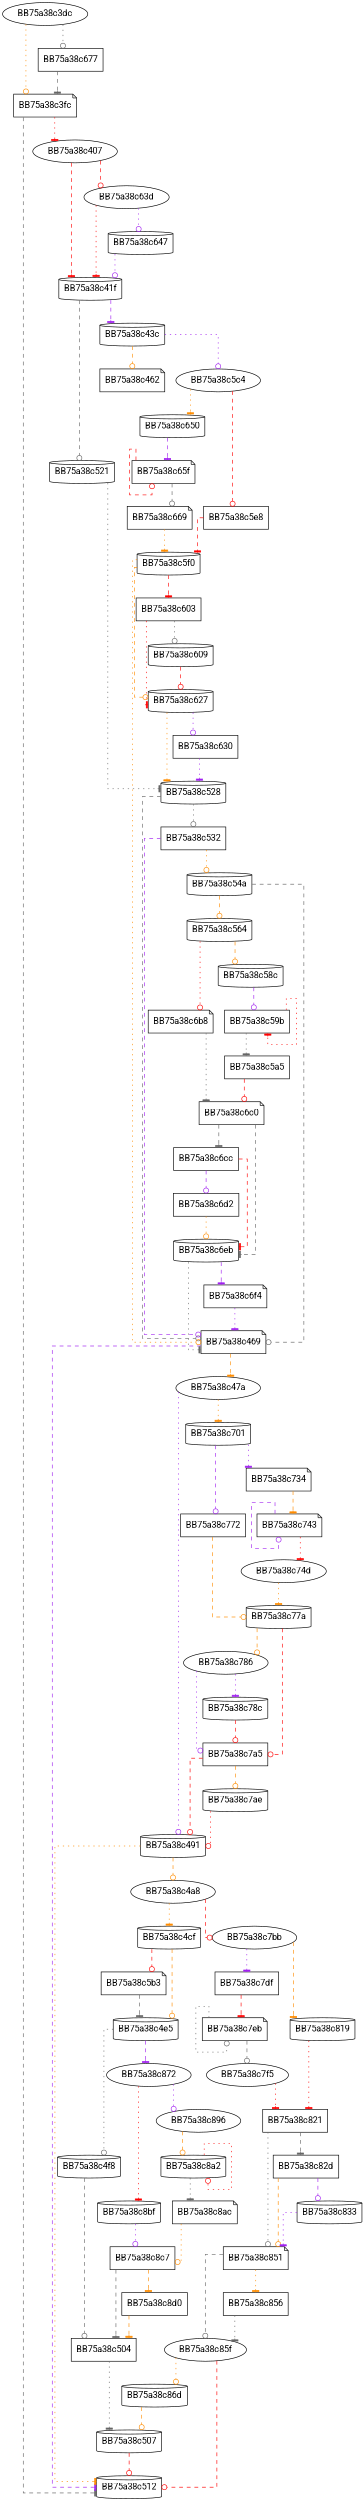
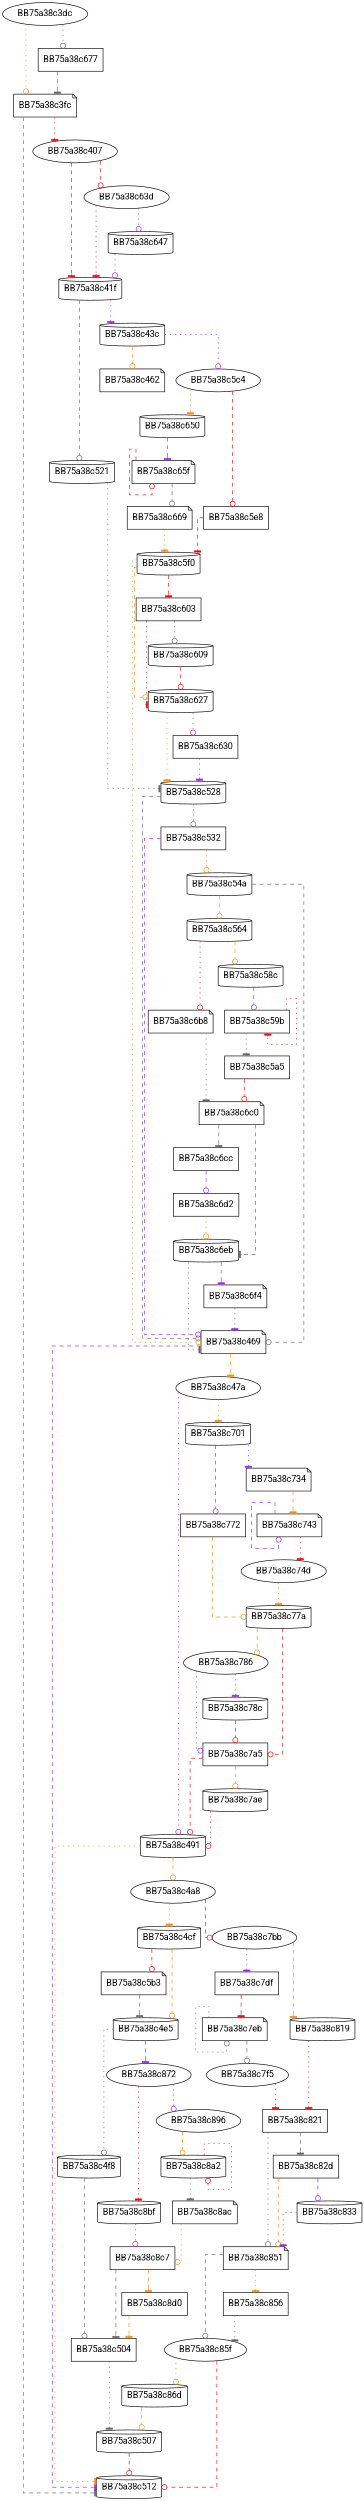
edge "BB75a38c41f" -> "BB75a38c43c": style dashed -> dotted
edge "BB75a38c6cc" -> "BB75a38c6eb": removed
